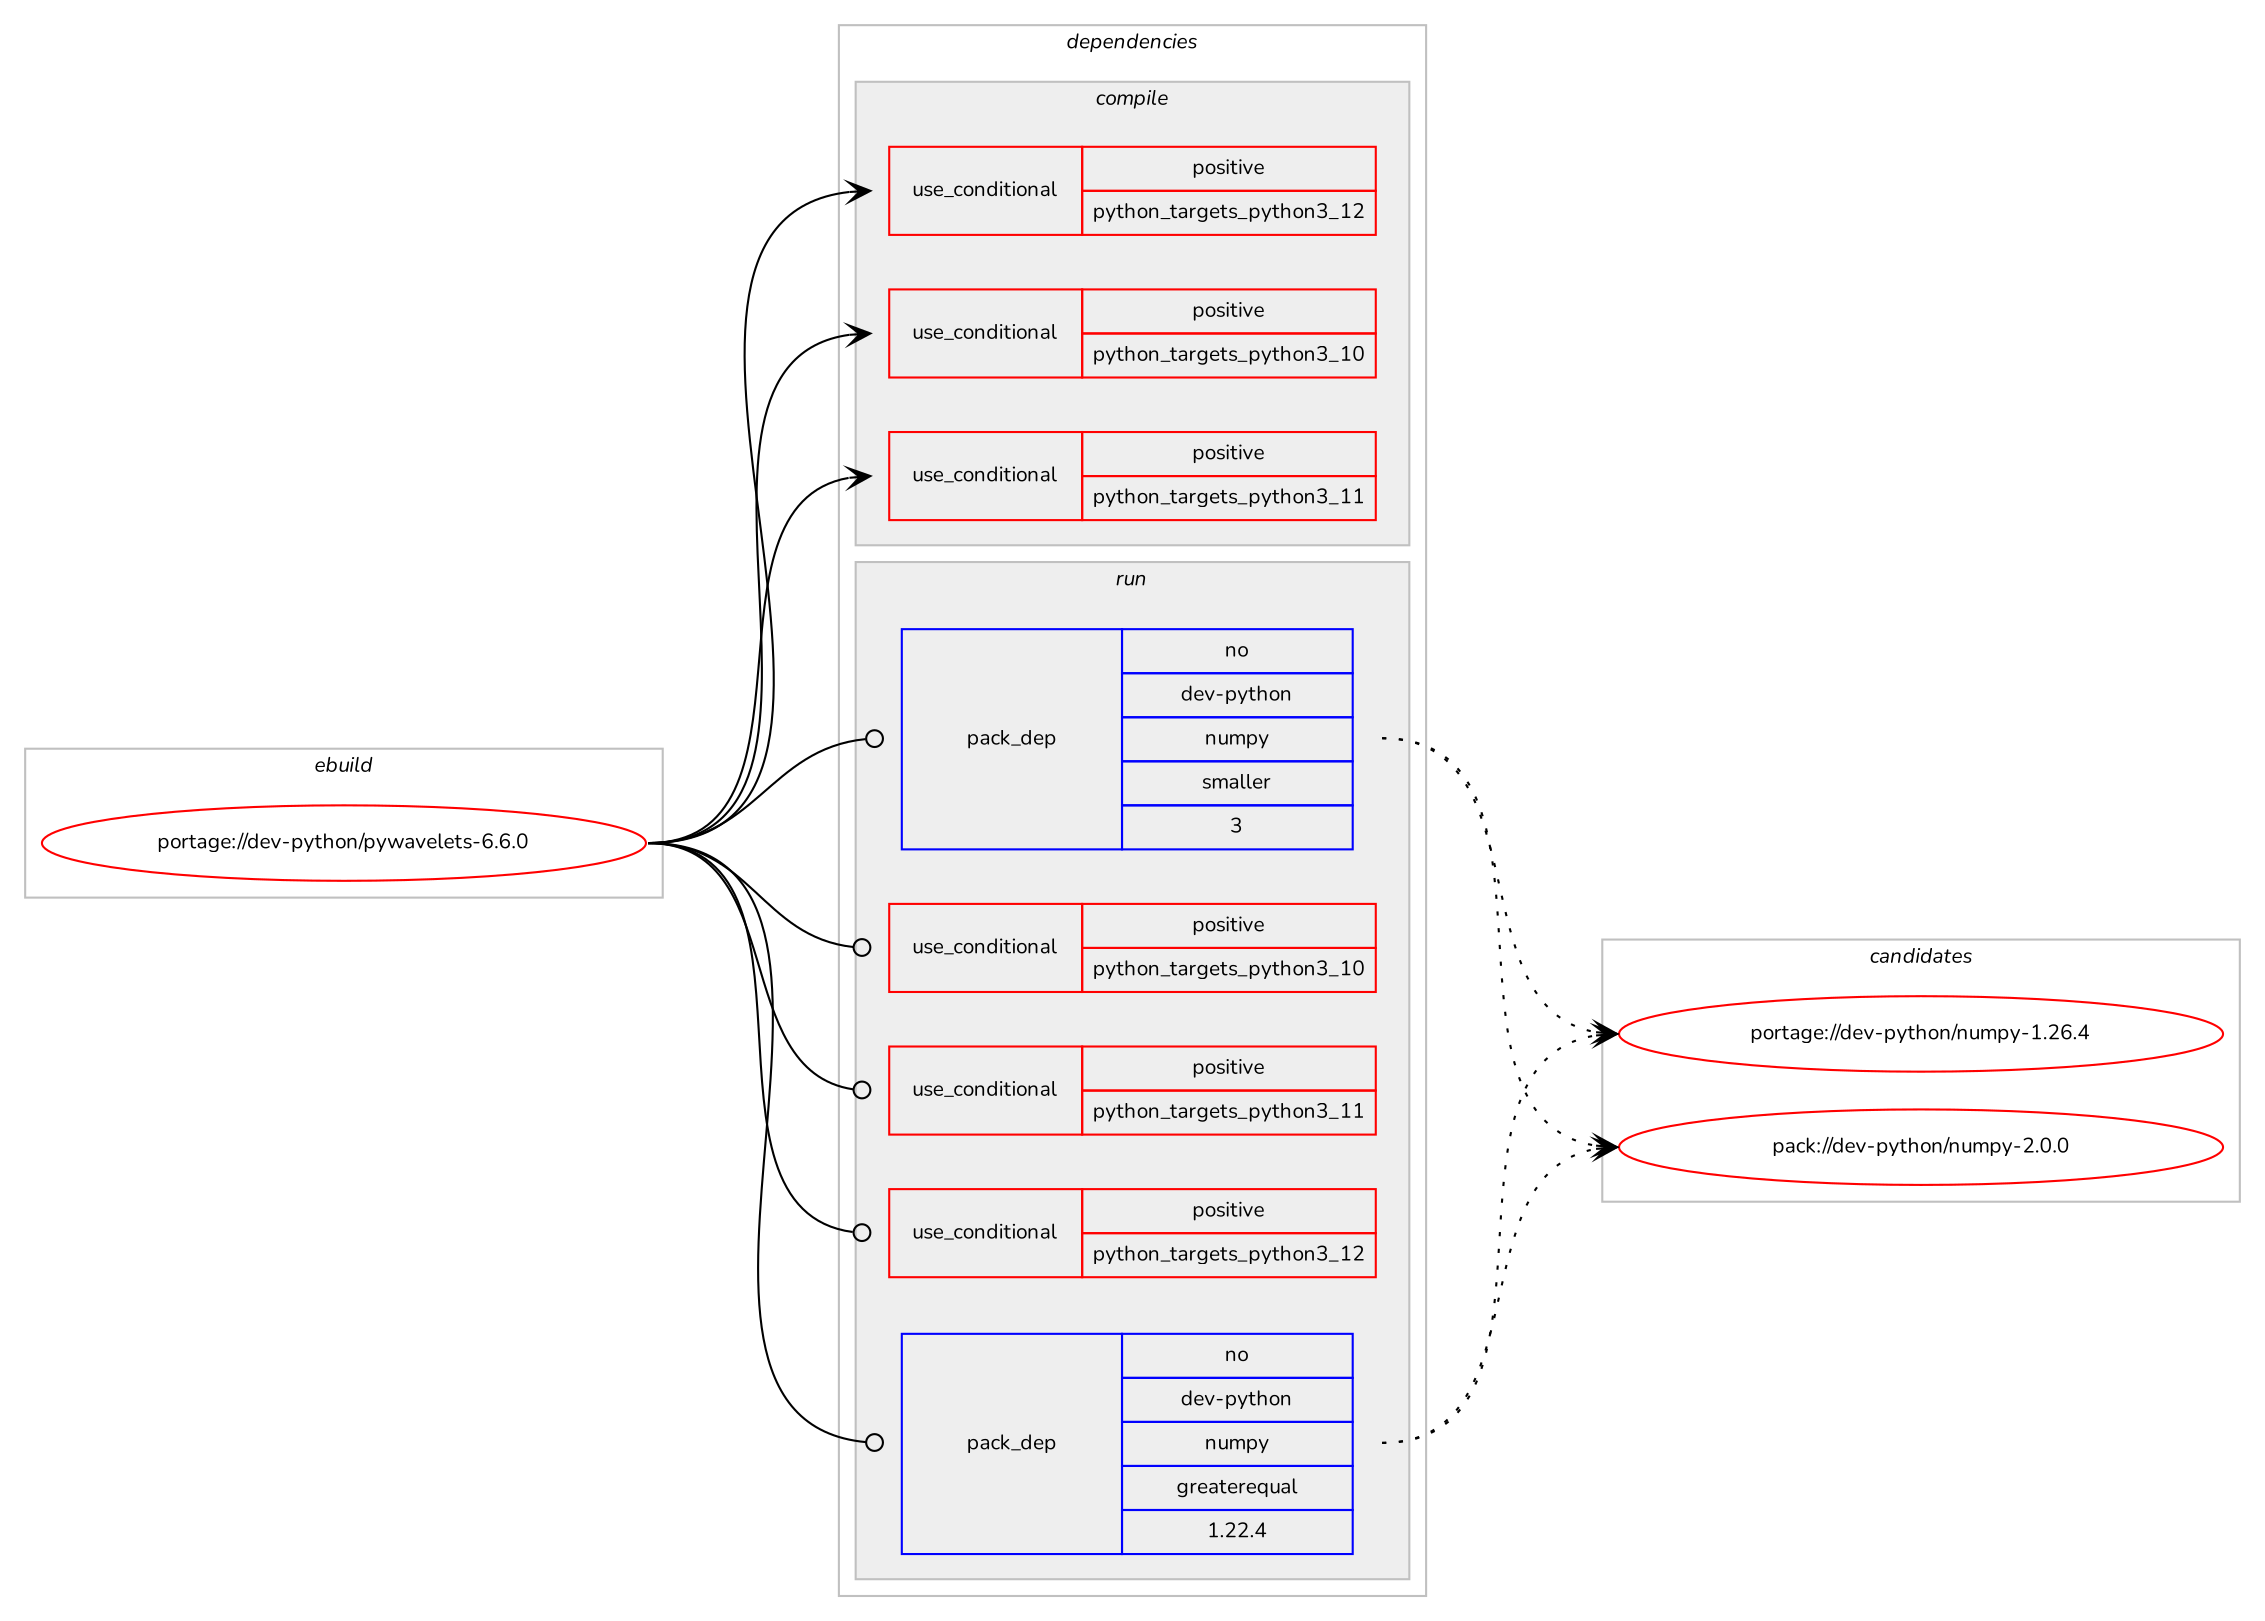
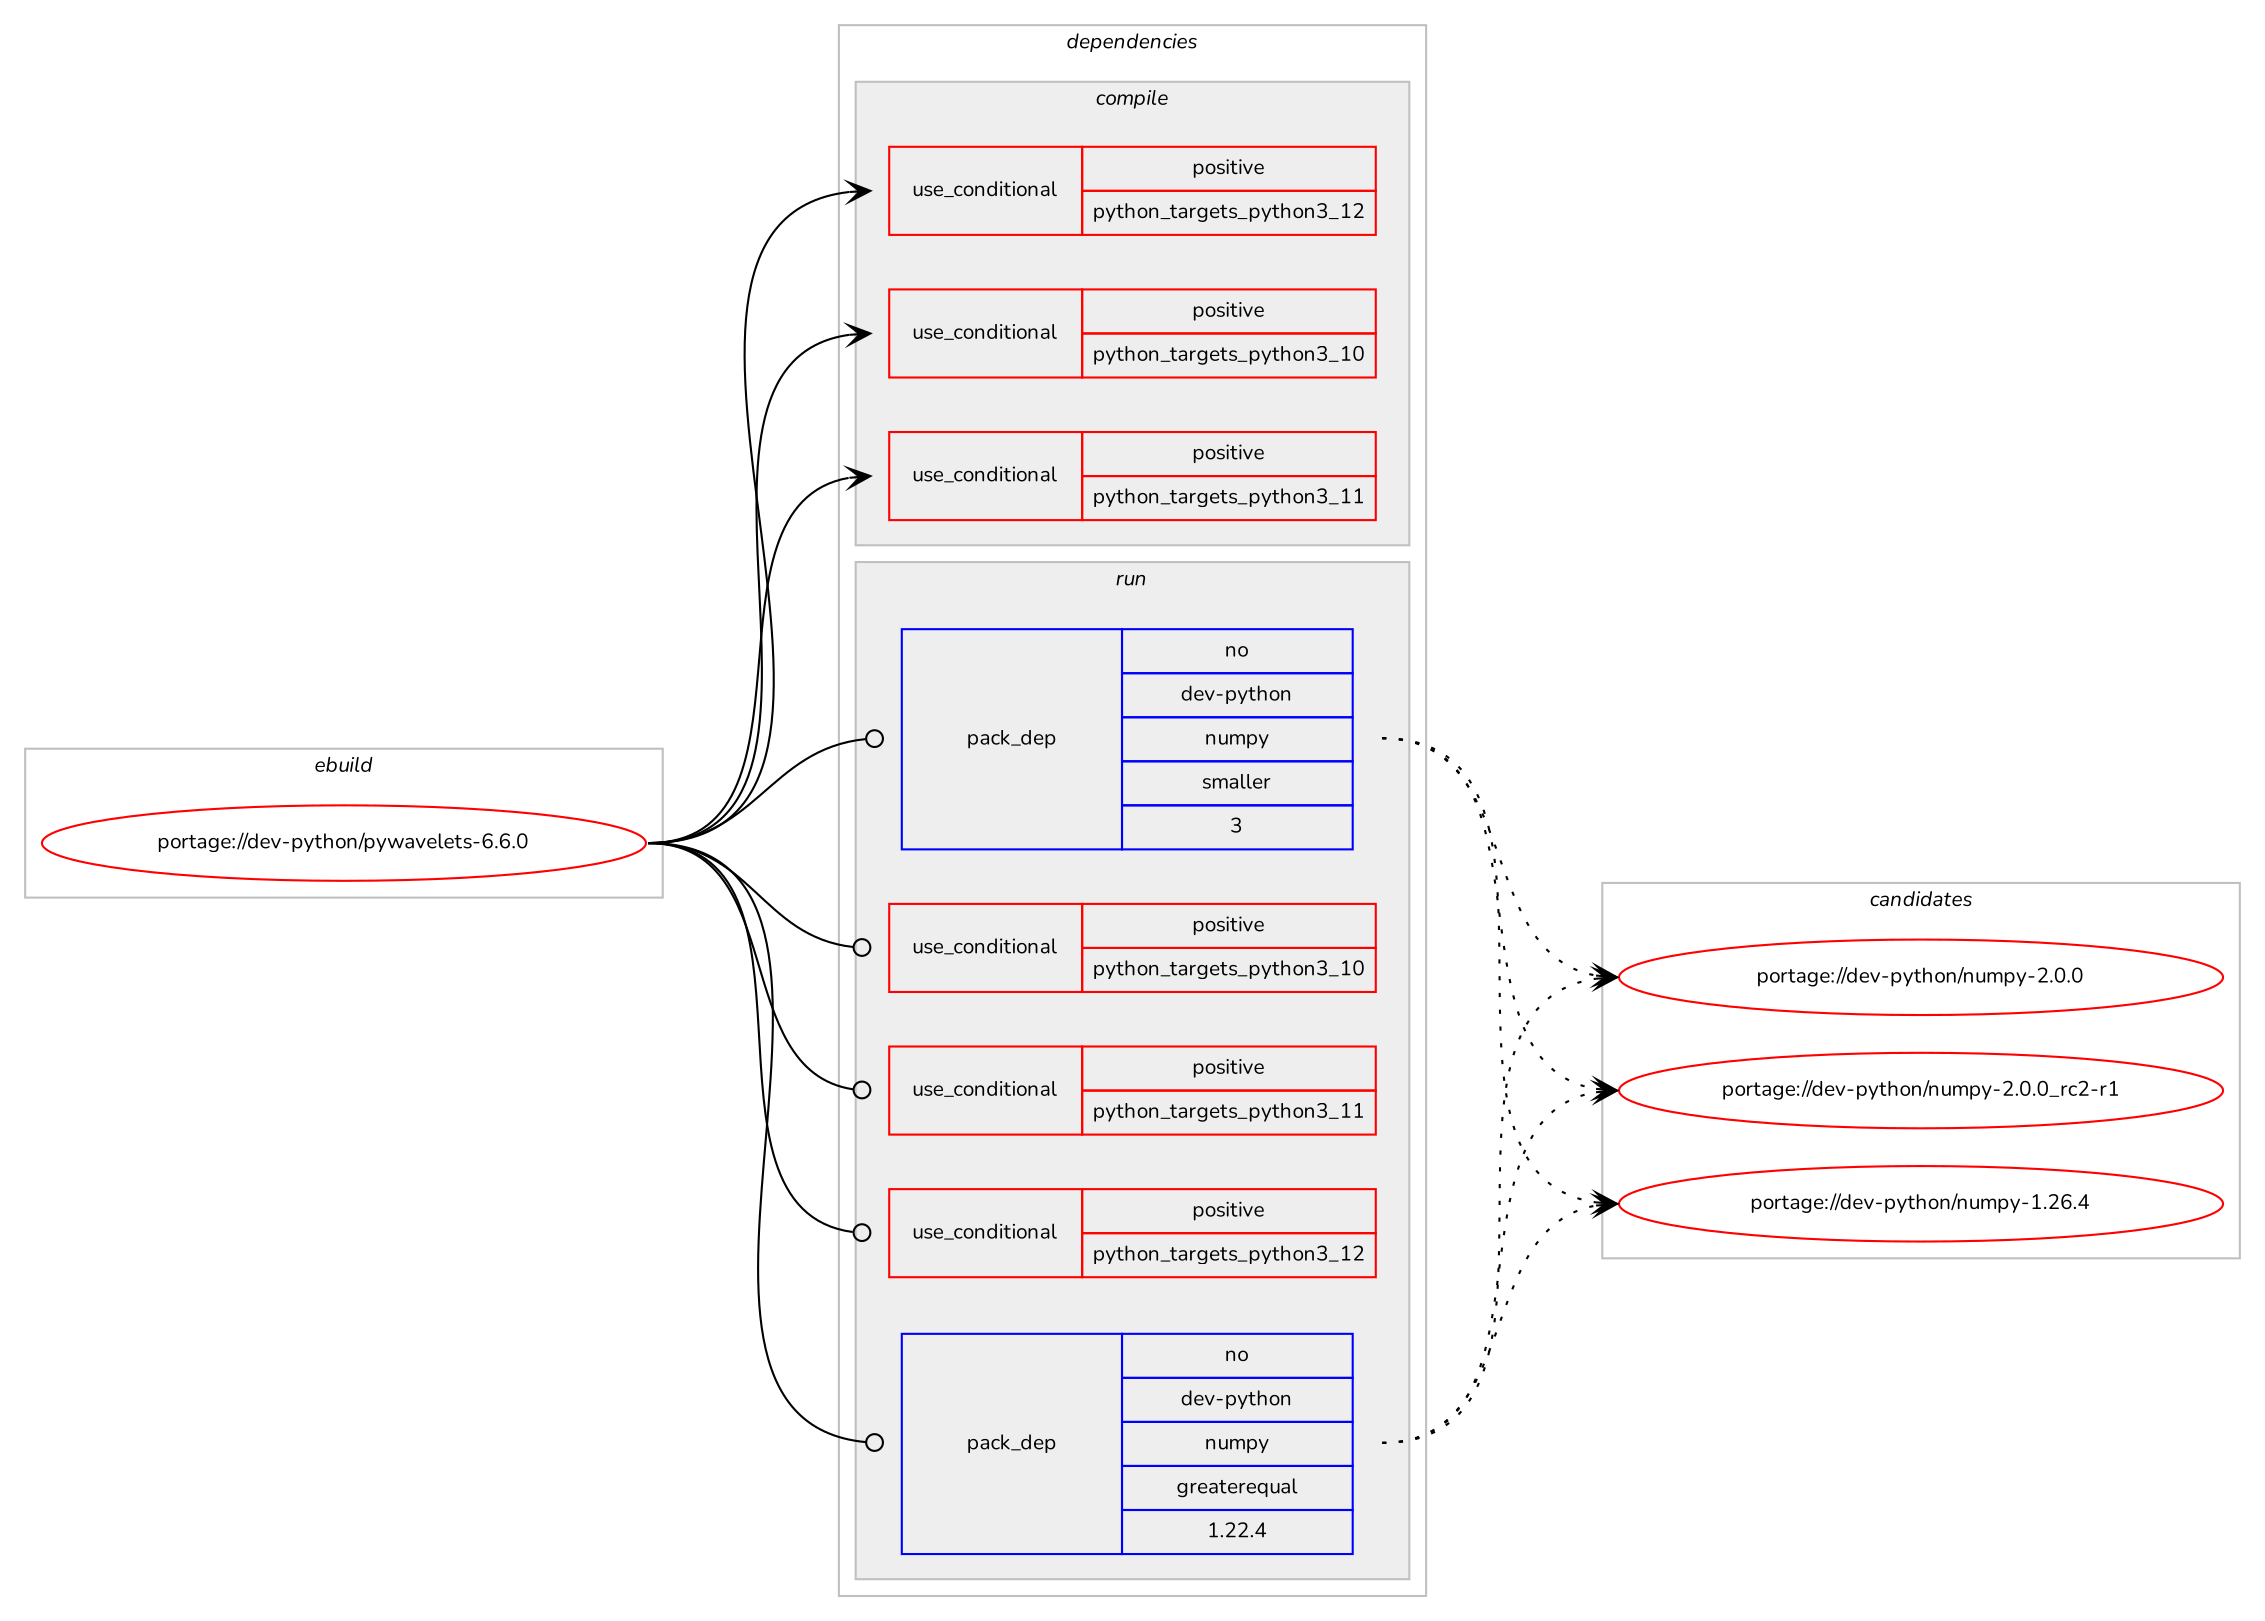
node "portage://dev-python/numpy-2.0.0_rc2-r1": added
node "pack://dev-python/numpy-2.0.0": label "pack://dev-python/numpy-2.0.0" -> "portage://dev-python/numpy-2.0.0"
